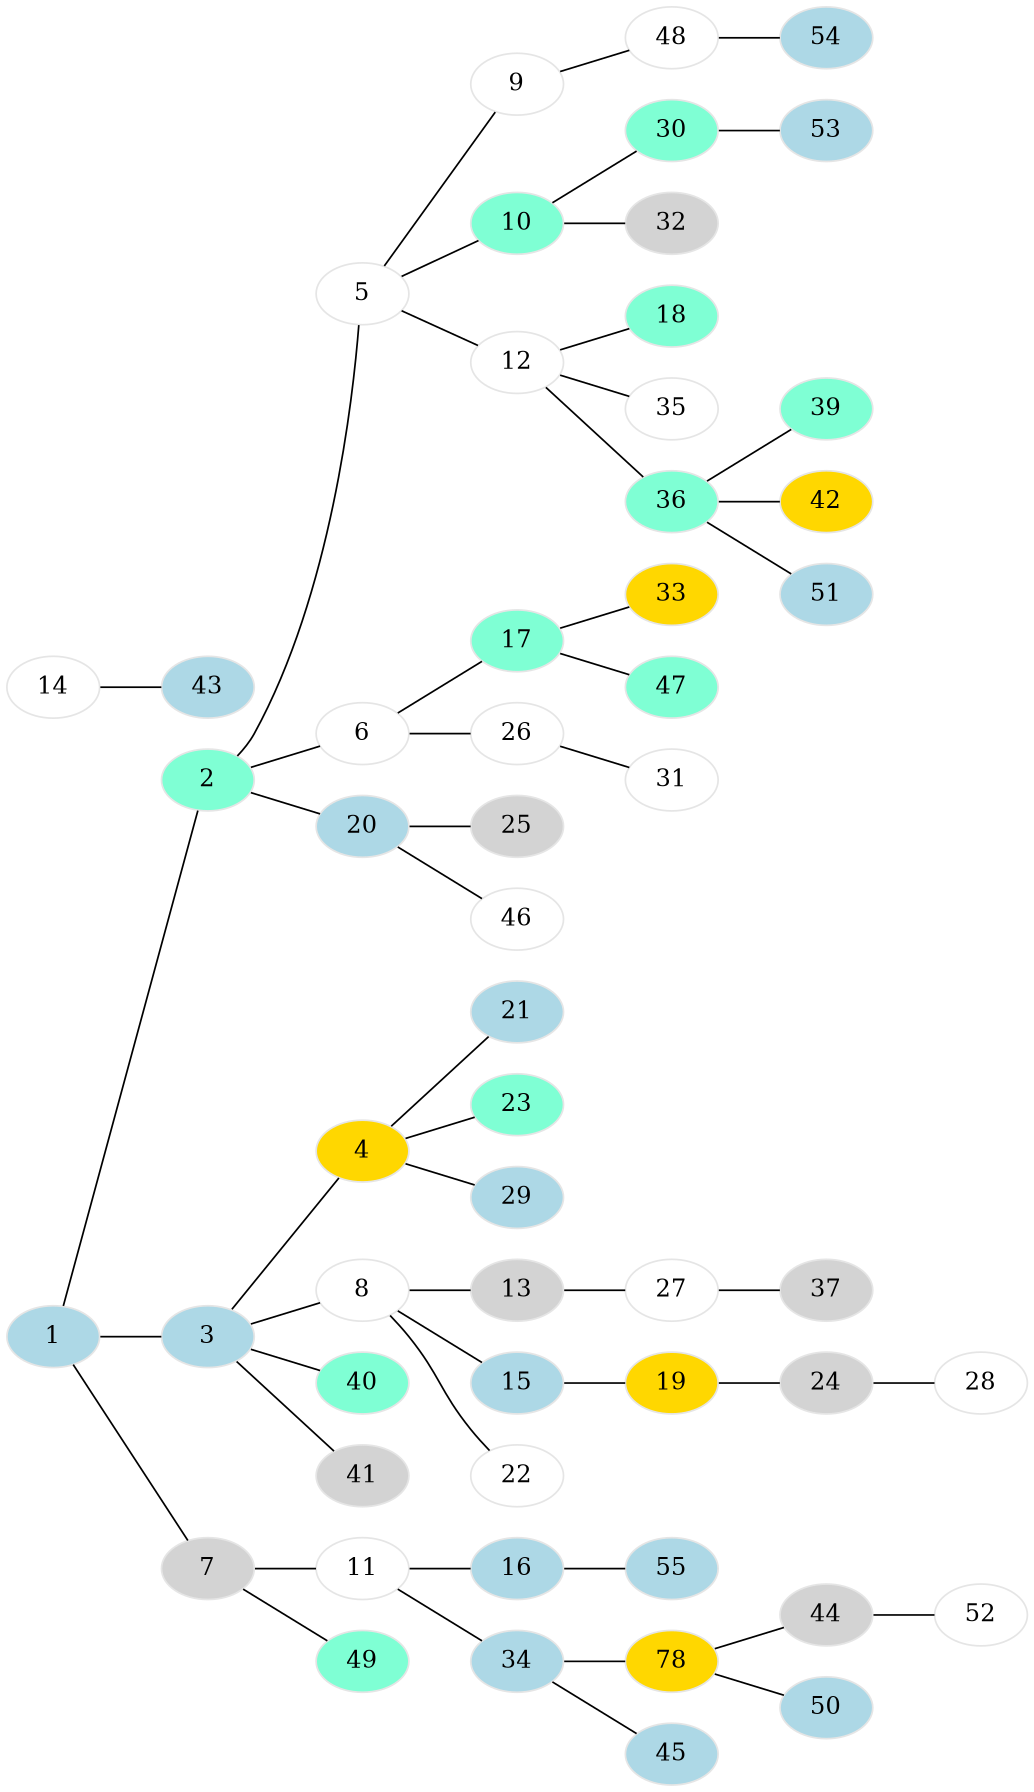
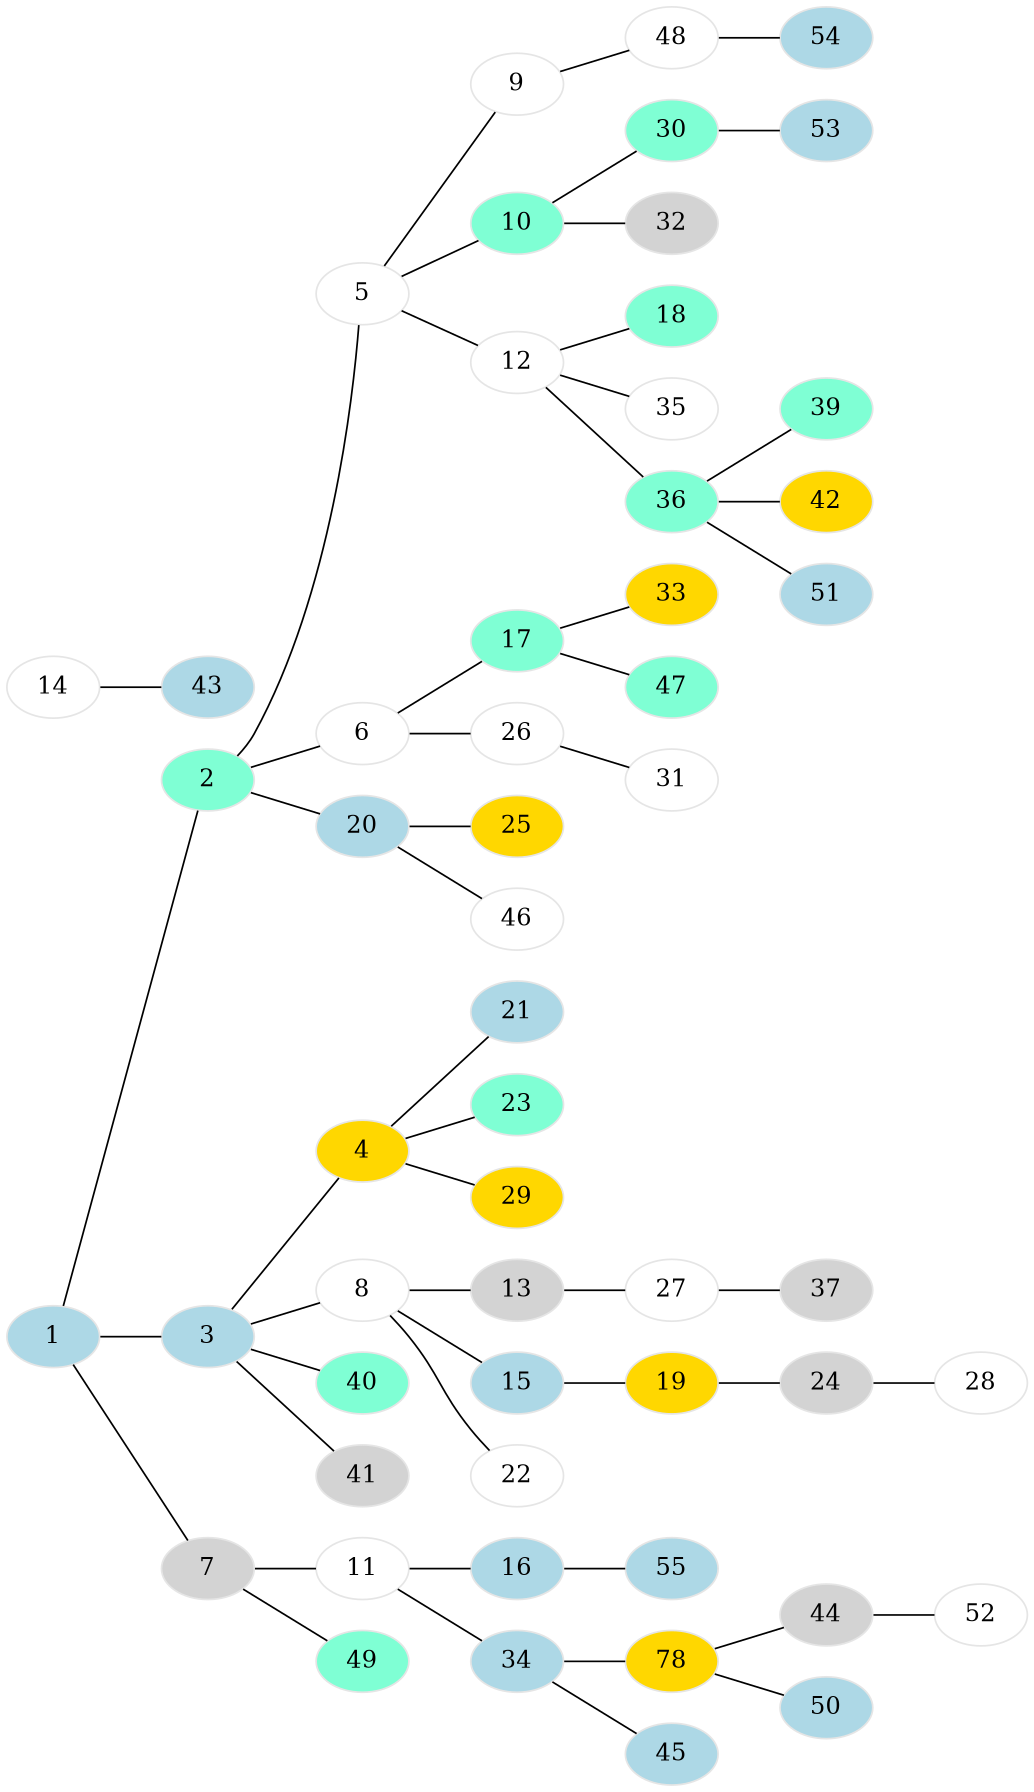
node "25": fillcolor lightgrey -> gold
node "29": fillcolor lightblue -> gold
